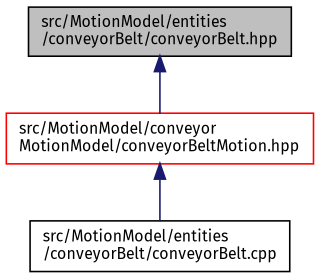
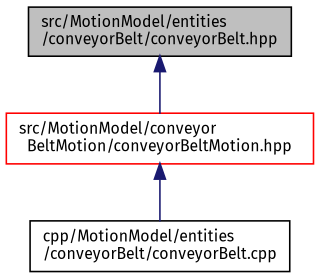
node "src/MotionModel/conveyor MotionModel/conveyorBeltMotion.hpp": label "src/MotionModel/conveyor MotionModel/conveyorBeltMotion.hpp" -> "src/MotionModel/conveyor BeltMotion/conveyorBeltMotion.hpp"
node "src/MotionModel/entities /conveyorBelt/conveyorBelt.cpp": label "src/MotionModel/entities /conveyorBelt/conveyorBelt.cpp" -> "cpp/MotionModel/entities /conveyorBelt/conveyorBelt.cpp"
